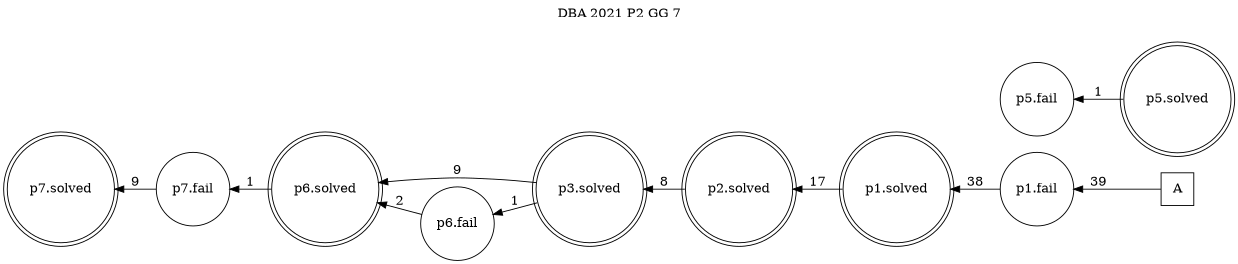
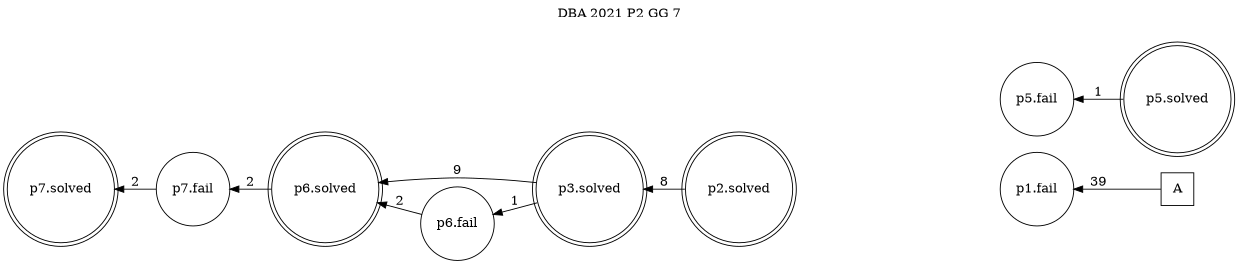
edge "p7.fail" -> "p7.solved": label "9" -> "2"
edge "p6.solved" -> "p7.fail": label "1" -> "2"
node "p1.solved": removed
